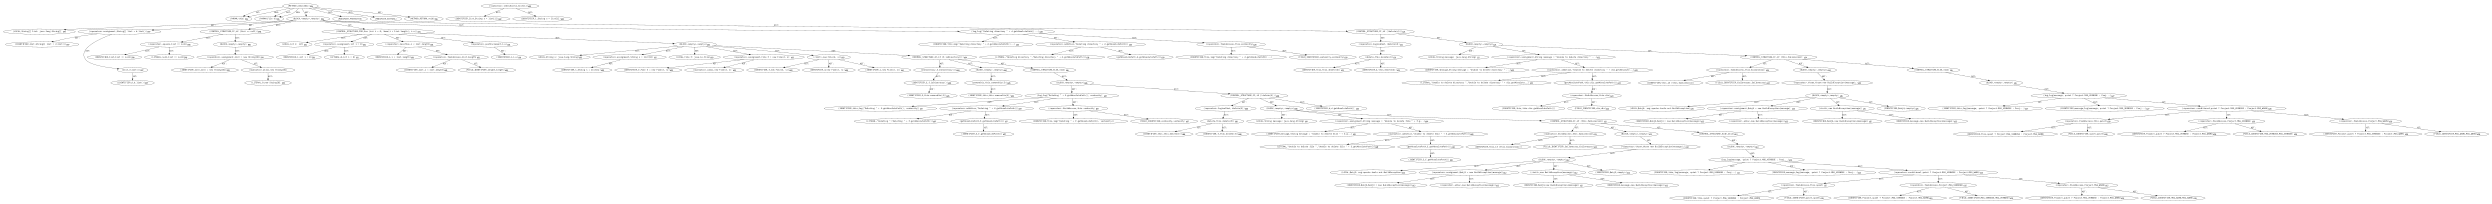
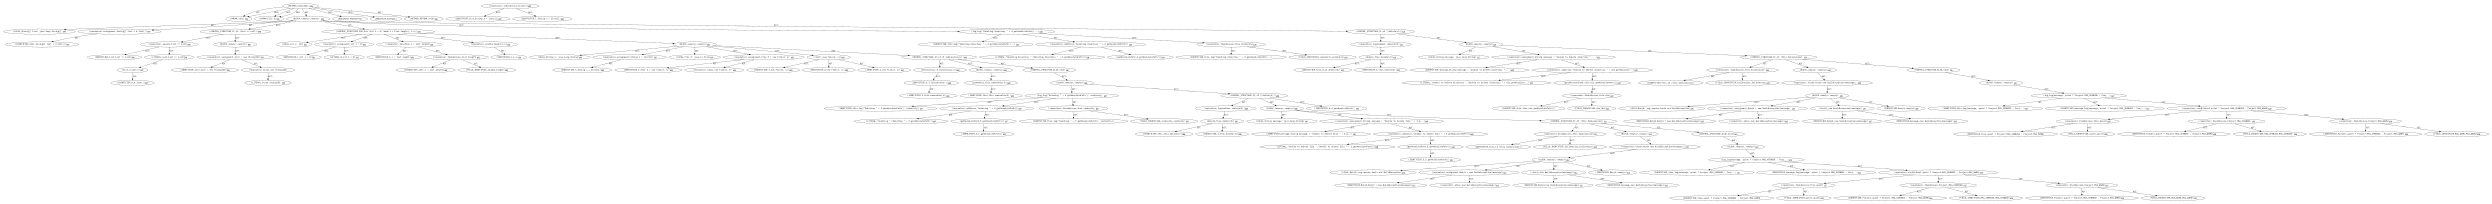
edge "(<operator>.assignment,String[] list = d.list())" -> "(list,d.list())": now "(LITERAL,null,list == null)" -> "(list,d.list())"
